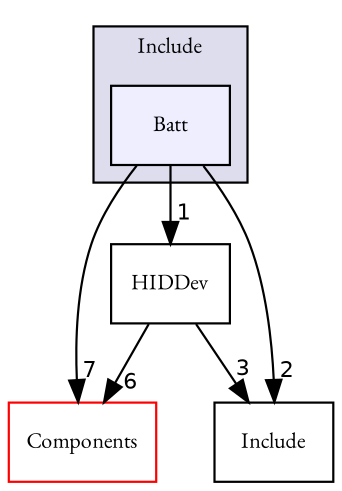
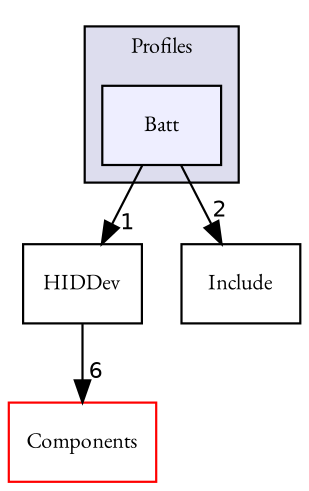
cluster "Include": label "Include" -> "Profiles"
edge "Batt" -> "Components": removed
edge "HIDDev" -> "Include": removed
